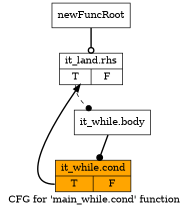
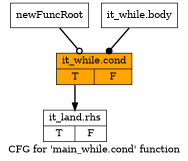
edge "newFuncRoot" -> "it_land.rhs": now "newFuncRoot" -> "it_while.cond"
edge "it_land.rhs" -> "it_while.body": removed
